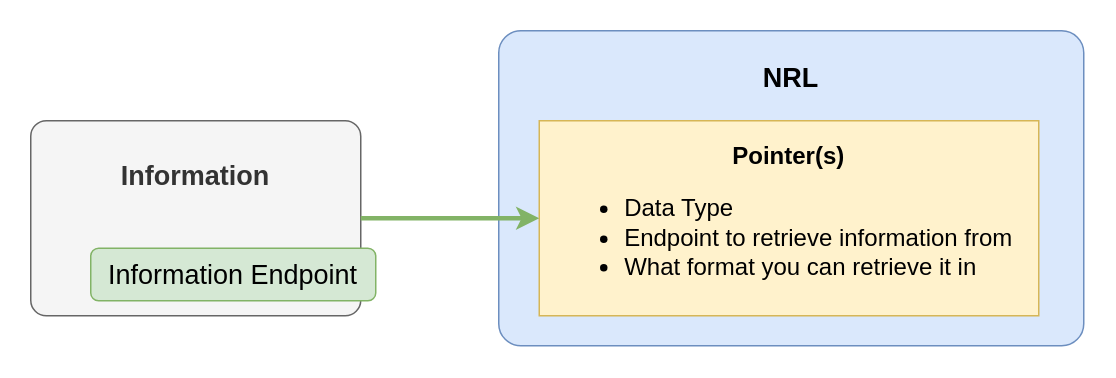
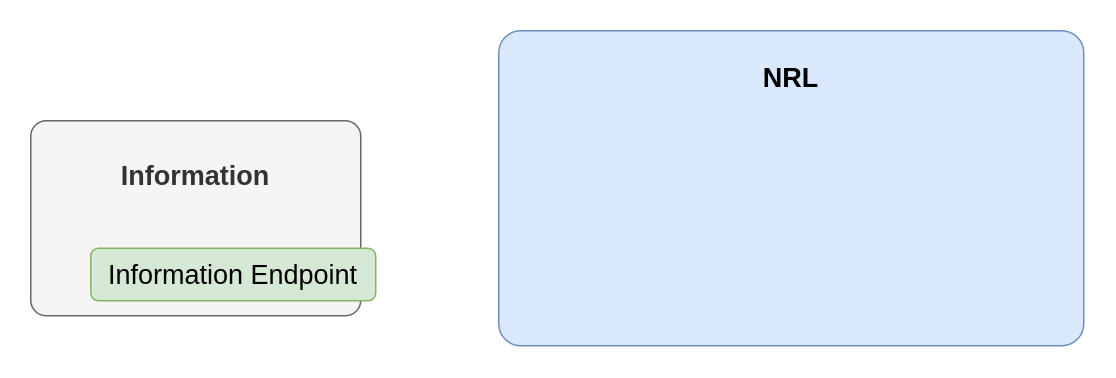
edge "Information" -> "Pointer(s) Data Type Endpoint to retrieve information from What format you can retrieve it in": removed
node "Pointer(s) Data Type Endpoint to retrieve information from What format you can retrieve it in": removed
